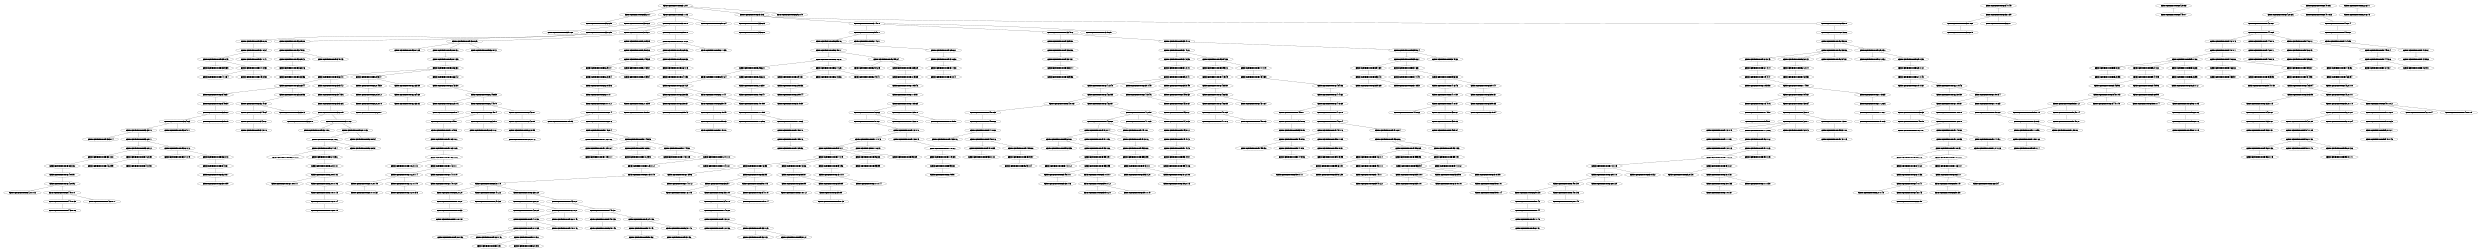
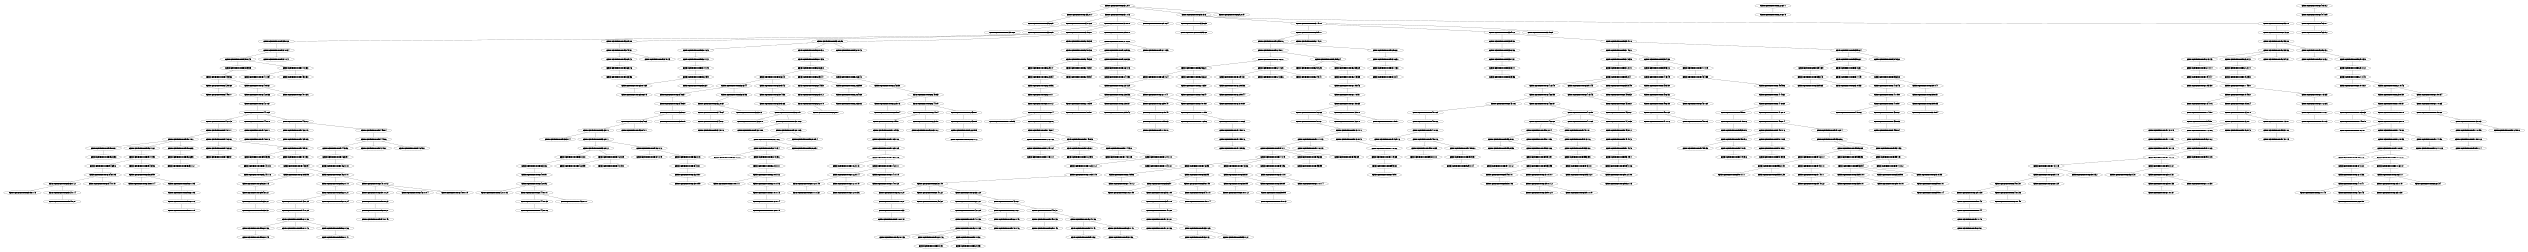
node "GRID_GRAPH_NODE_406_74": removed
node "GRID_GRAPH_NODE_353_28": label "GRID_GRAPH_NODE_353_28" -> "GRID_GRAPH_GRAPH_353_28"
node "GRID_GRAPH_NODE_327_42": added
node "GRID_GRAPH_NODE_357_39": label "GRID_GRAPH_NODE_357_39" -> "GRID_GRAPH_GRID_357_39"
node "GRID_GRAPH_NODE_409_56": added
node "GRID_GRAPH_NODE_324_60": label "GRID_GRAPH_NODE_324_60" -> "GRID_GRAPH_NODE_322_60"
node "GRID_GRAPH_GRID_116_79": label "GRID_GRAPH_GRID_116_79" -> "GRID_GRAPH_NODE_116_79"
node "GRID_GRAPH_NODE_524_116": added
node "GRID_GRID_NODE_39_99": label "GRID_GRID_NODE_39_99" -> "GRID_GRAPH_NODE_39_99"
